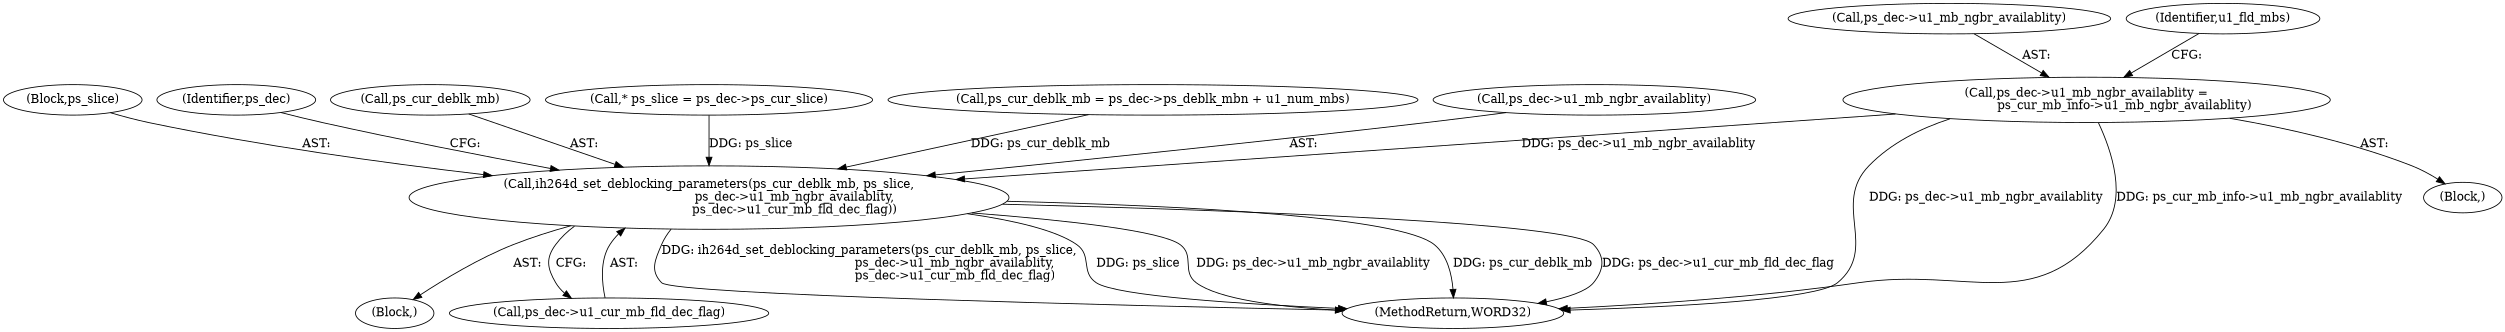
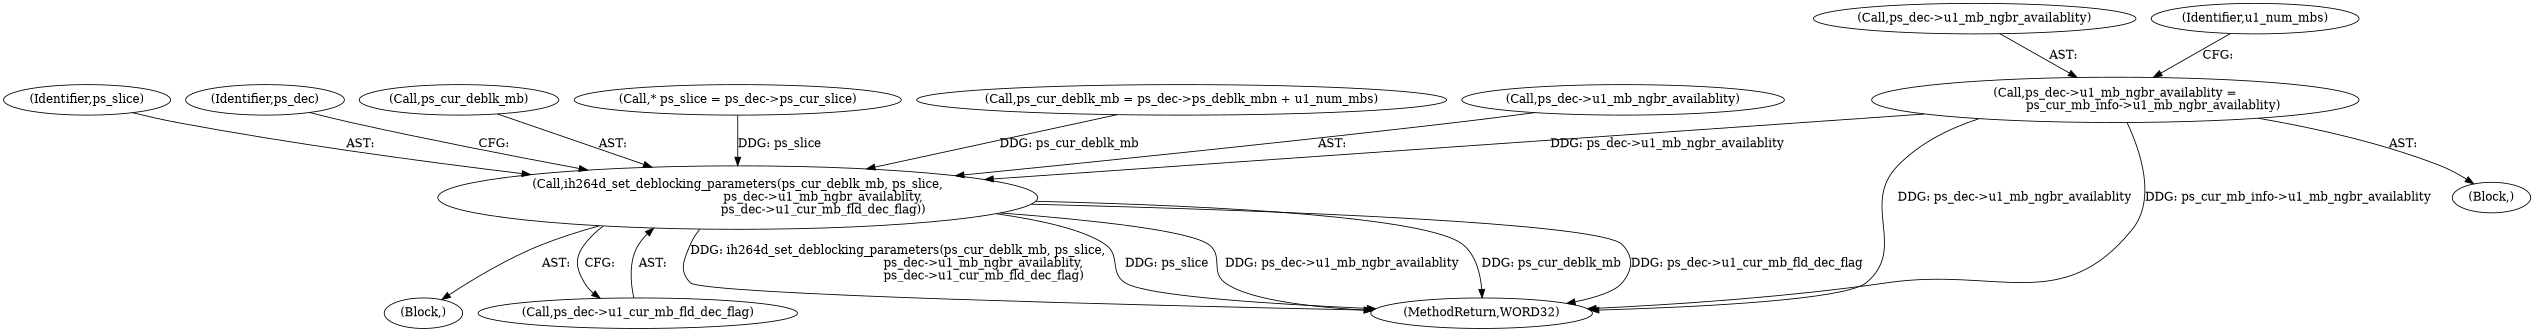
node "(Identifier,u1_fld_mbs)": label "(Identifier,u1_fld_mbs)" -> "(Identifier,u1_num_mbs)"
node "(Block,ps_slice)": label "(Block,ps_slice)" -> "(Identifier,ps_slice)"
